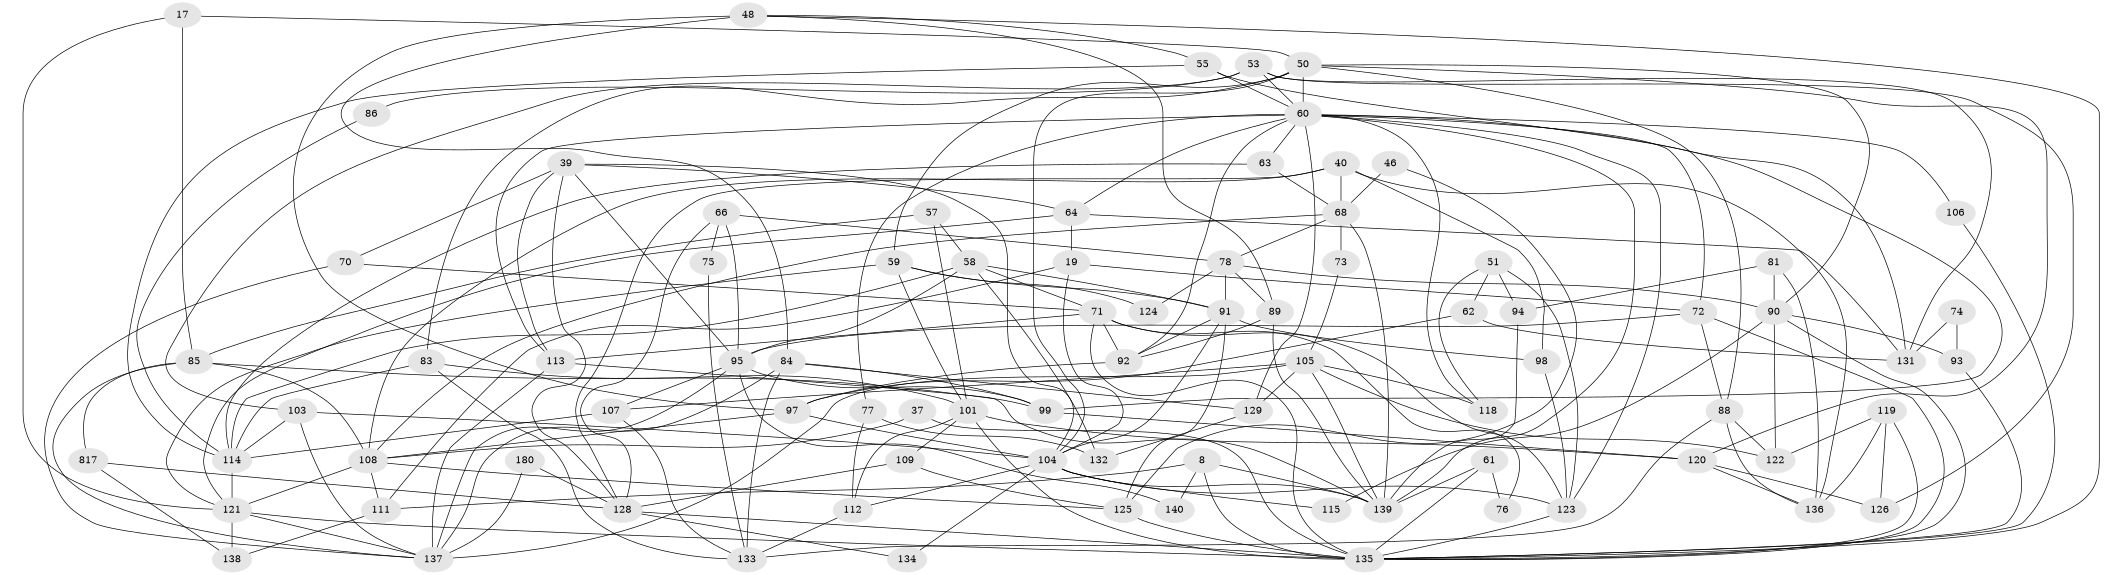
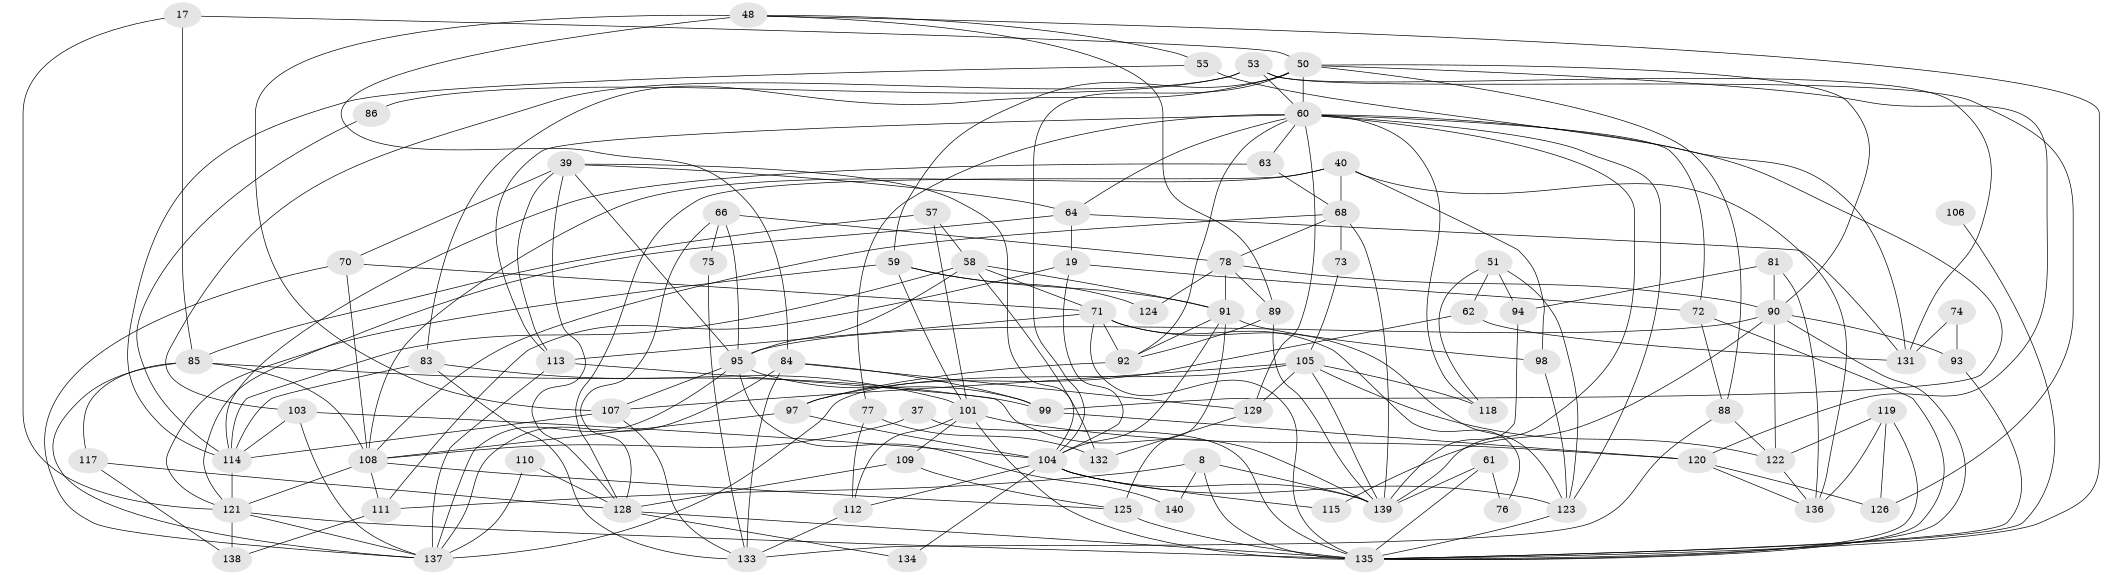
edge "55" -- "60": removed
edge "60" -- "106": removed
node "46": removed
edge "48" -- "97": now "48" -- "107"
edge "72" -- "95": now "90" -- "95"
edge "70" -- "108": added
node "817": label "817" -> "117"
node "180": label "180" -> "110"
edge "88" -- "136": now "122" -- "136"
